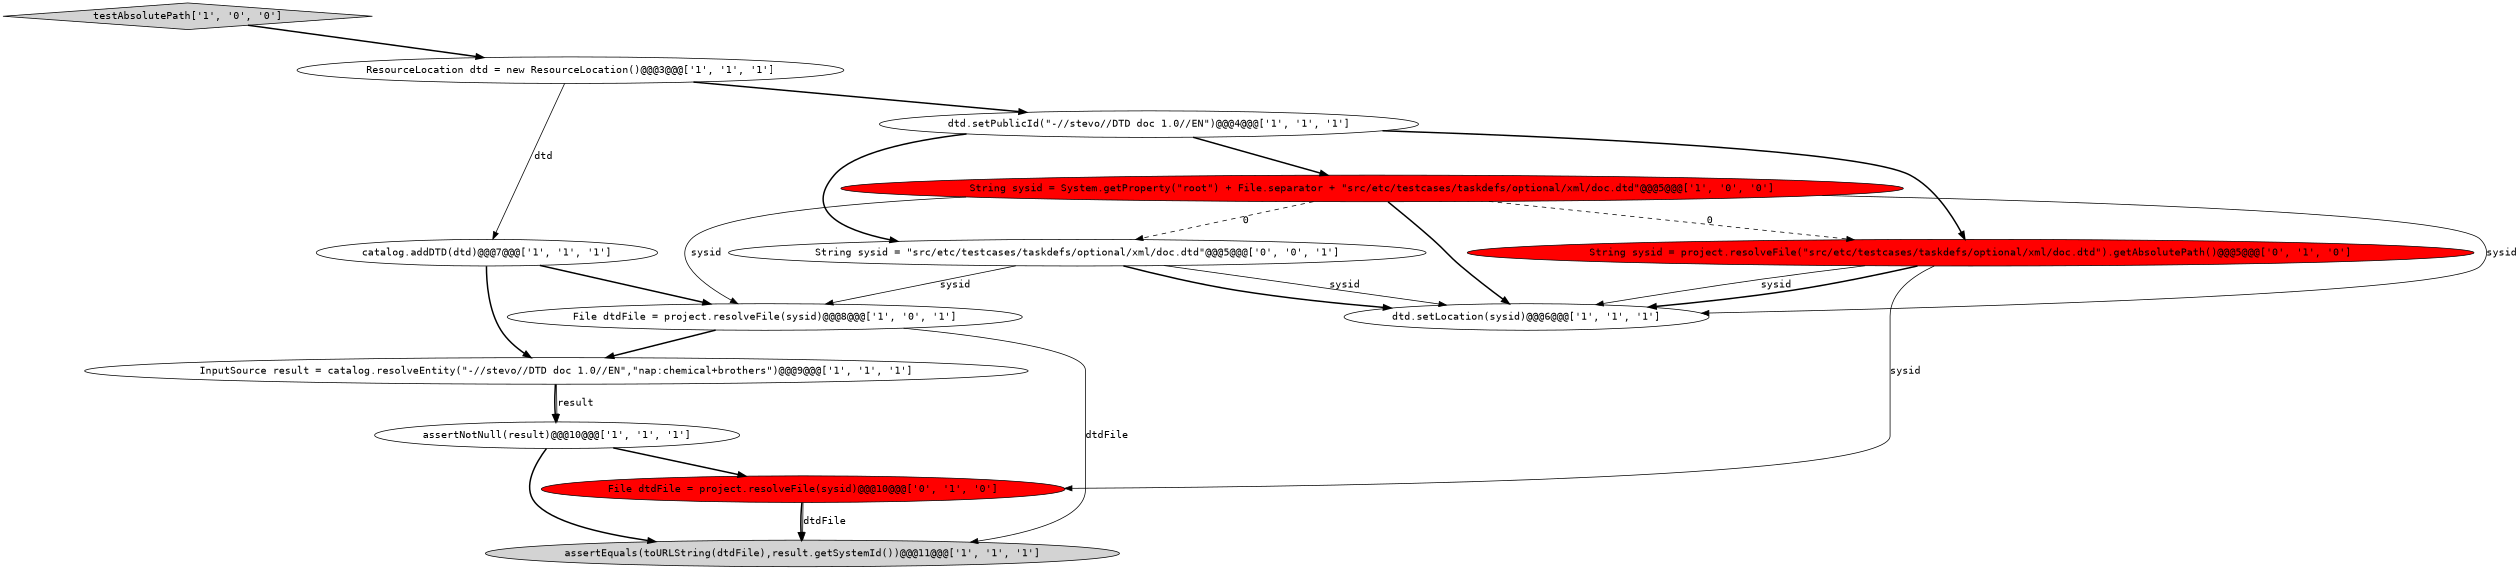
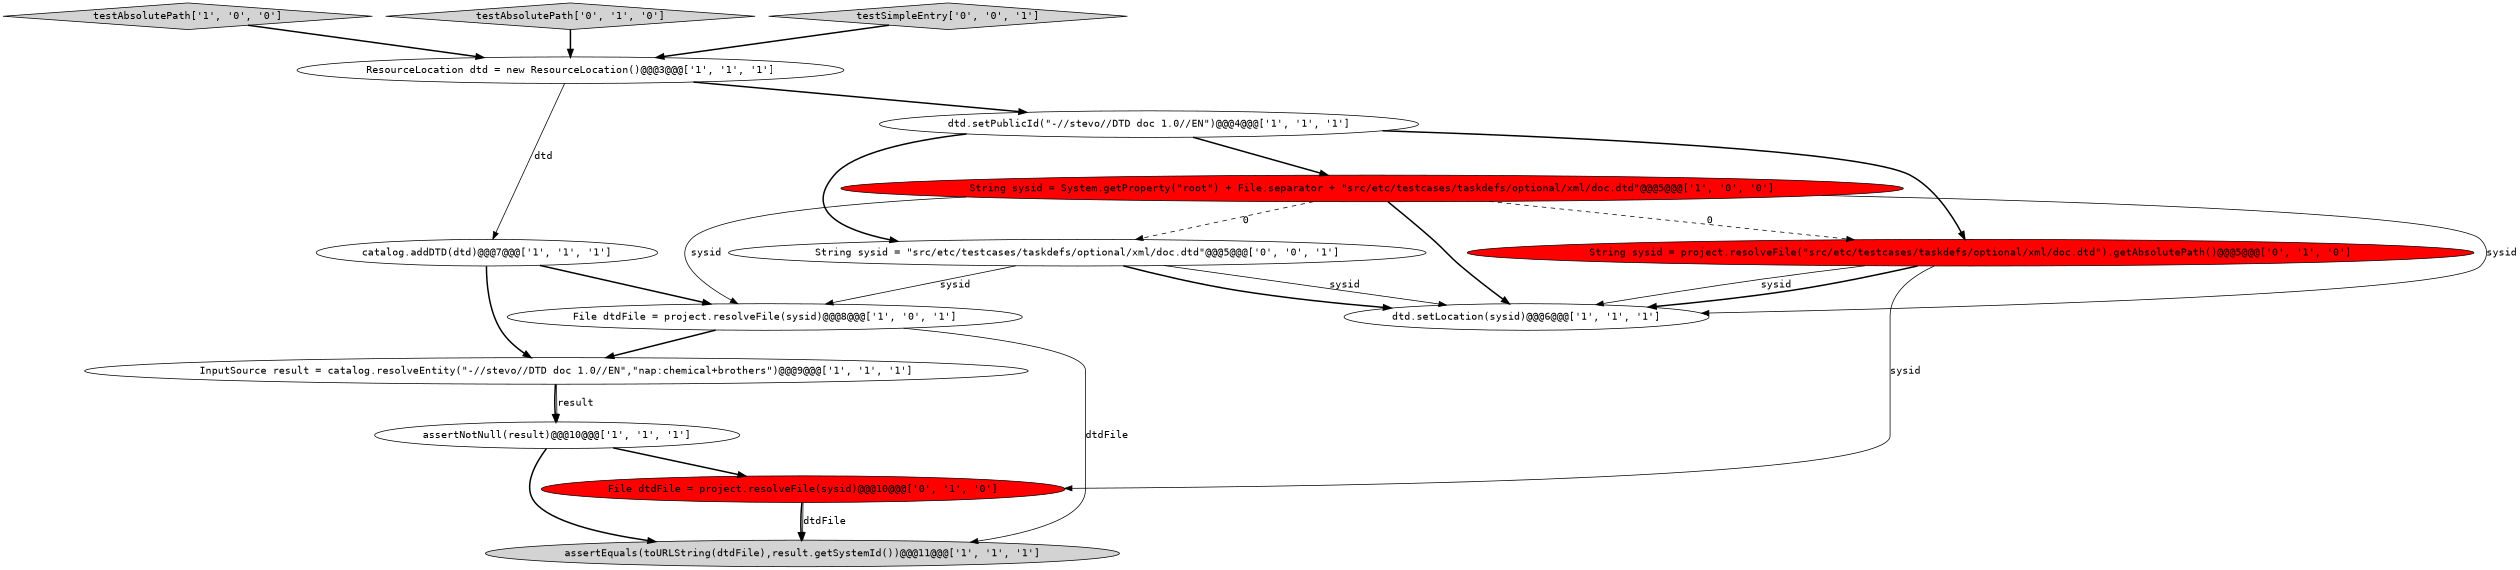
node "testAbsolutePath['0', '1', '0']": added
node "testSimpleEntry['0', '0', '1']": added
